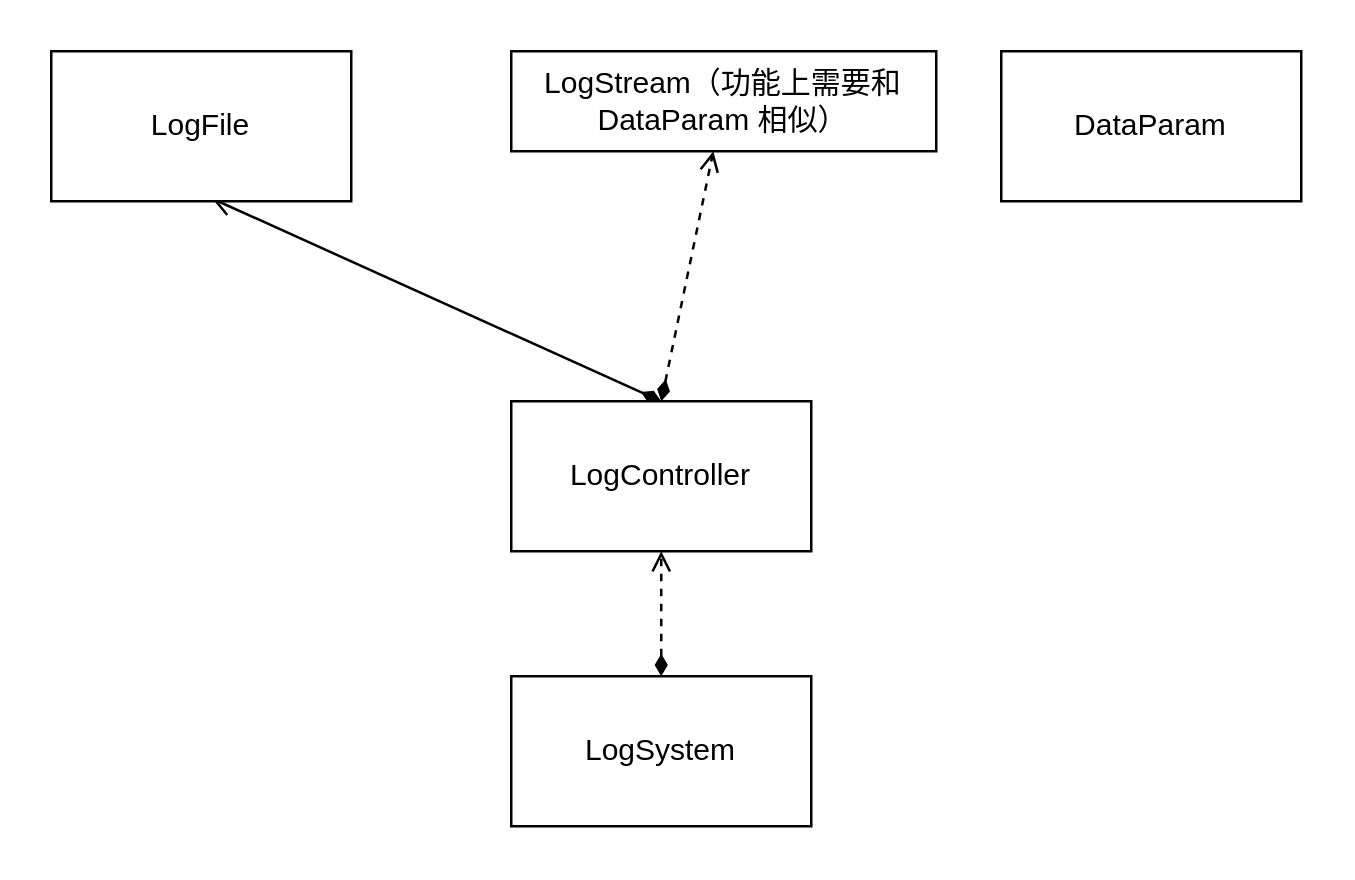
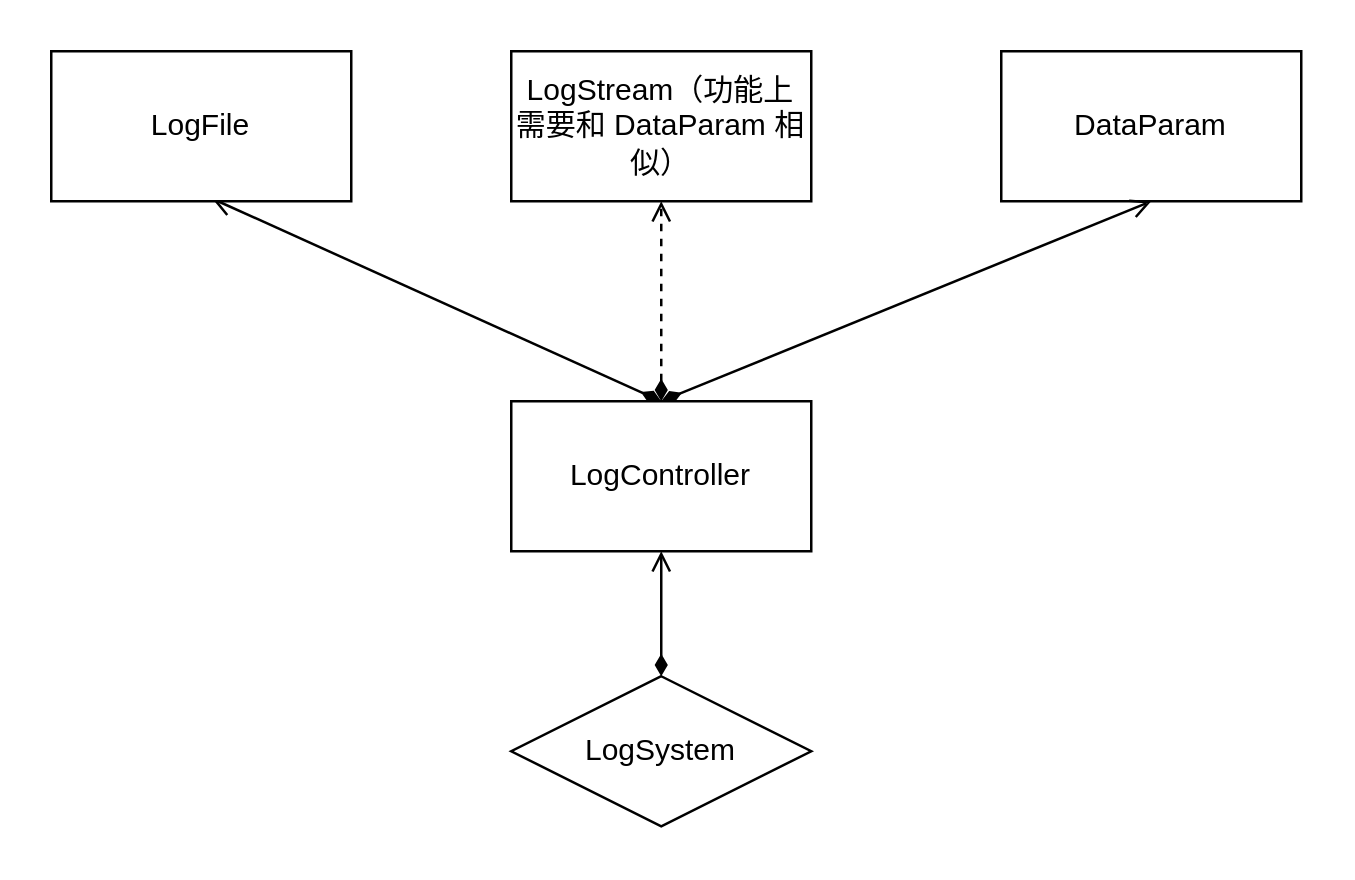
node "LogStream（功能上需要和 DataParam 相似）": size 425x100 -> 300x150
edge "DataParam" -- "LogController": added
edge "LogController" -- "LogSystem": style dashed -> solid
node "LogSystem": shape rectangle -> diamond
